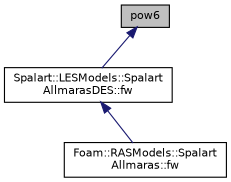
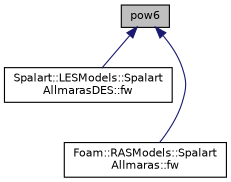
edge "Foam::RASModels::Spalart Allmaras::fw" -> "Spalart::LESModels::Spalart AllmarasDES::fw": now "Foam::RASModels::Spalart Allmaras::fw" -> "pow6"
